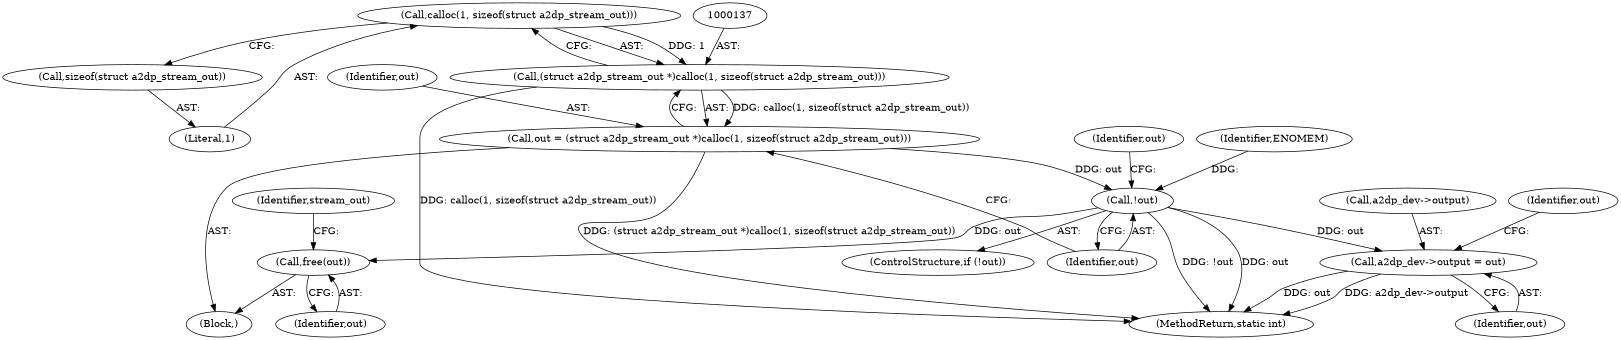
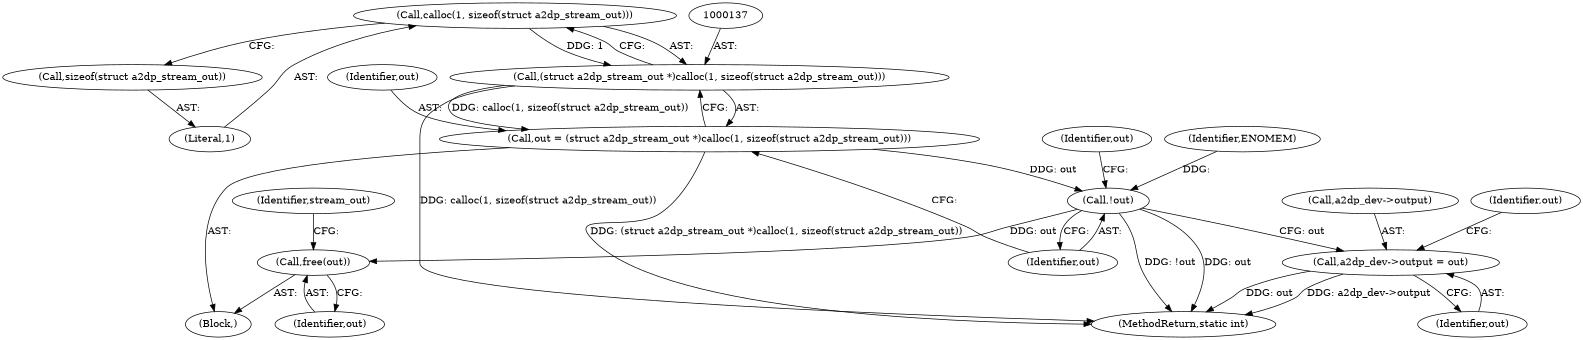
edge "(Call,!out)" -> "(Call,a2dp_dev->output = out)": label "DDG: out" -> "CFG: out"
node "(ControlStructure,if (!out))": removed
